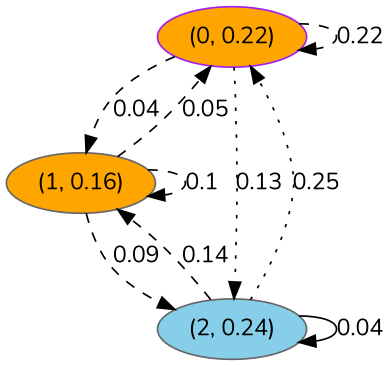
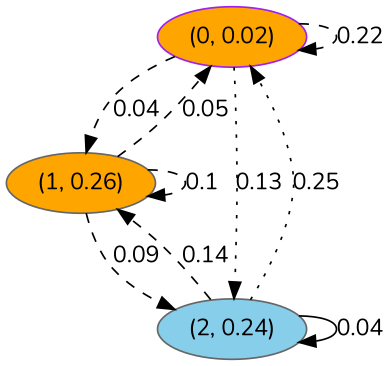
node "(0, 0.22)": label "(0, 0.22)" -> "(0, 0.02)"
node "(1, 0.16)": label "(1, 0.16)" -> "(1, 0.26)"
